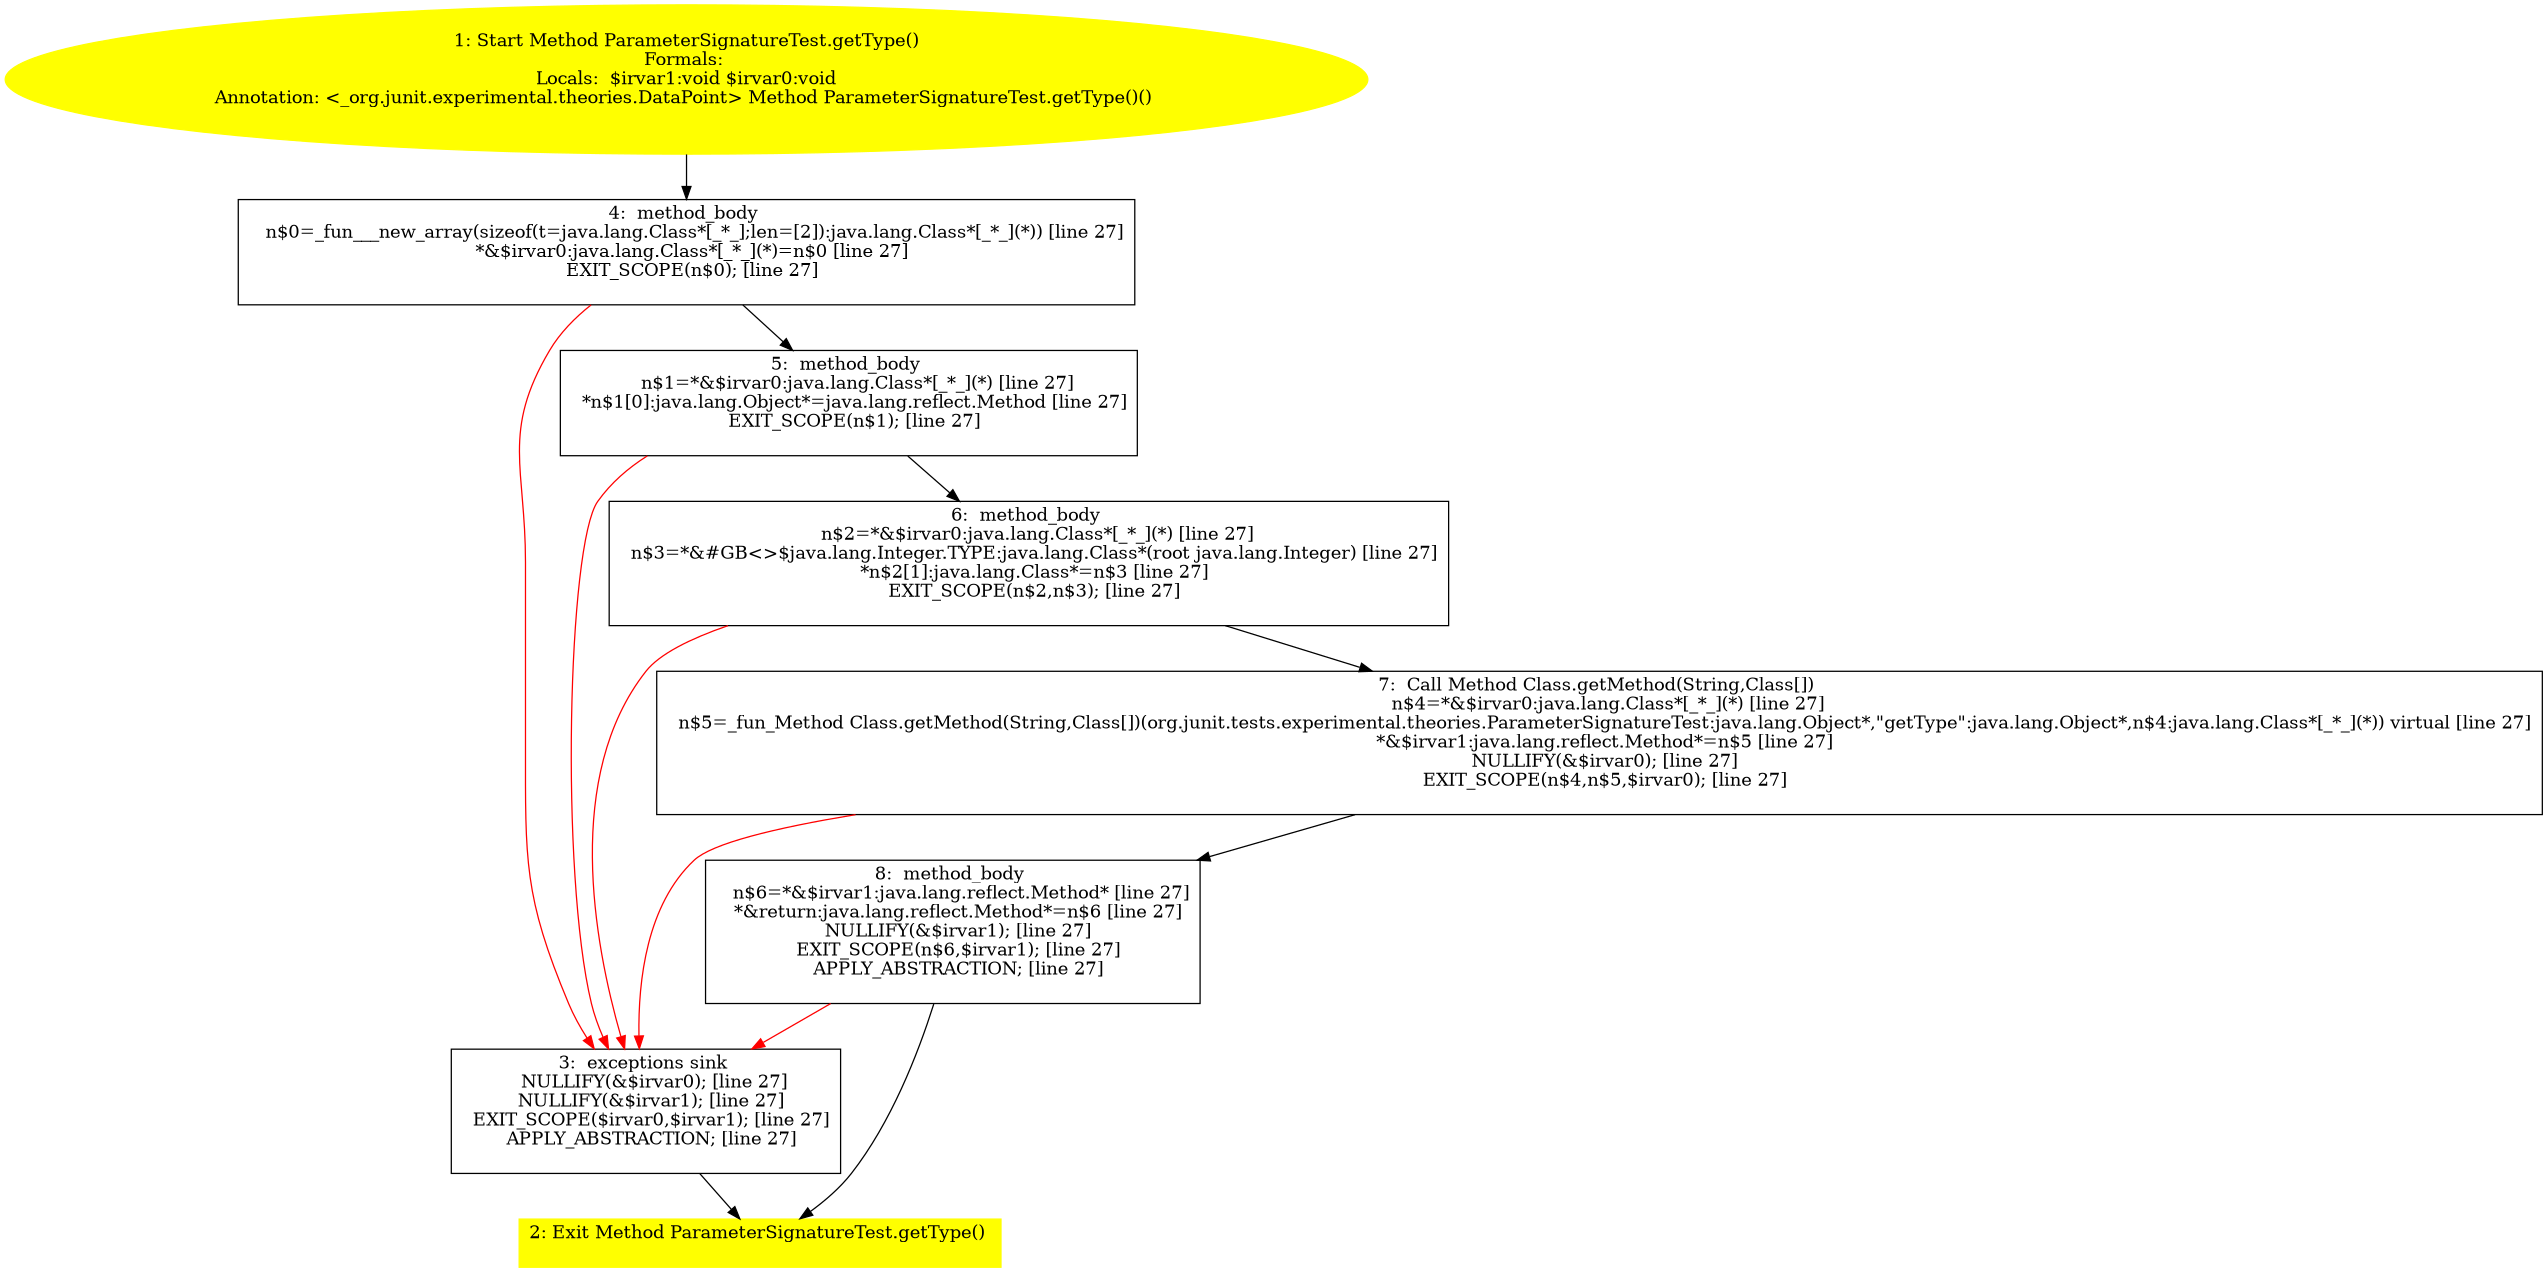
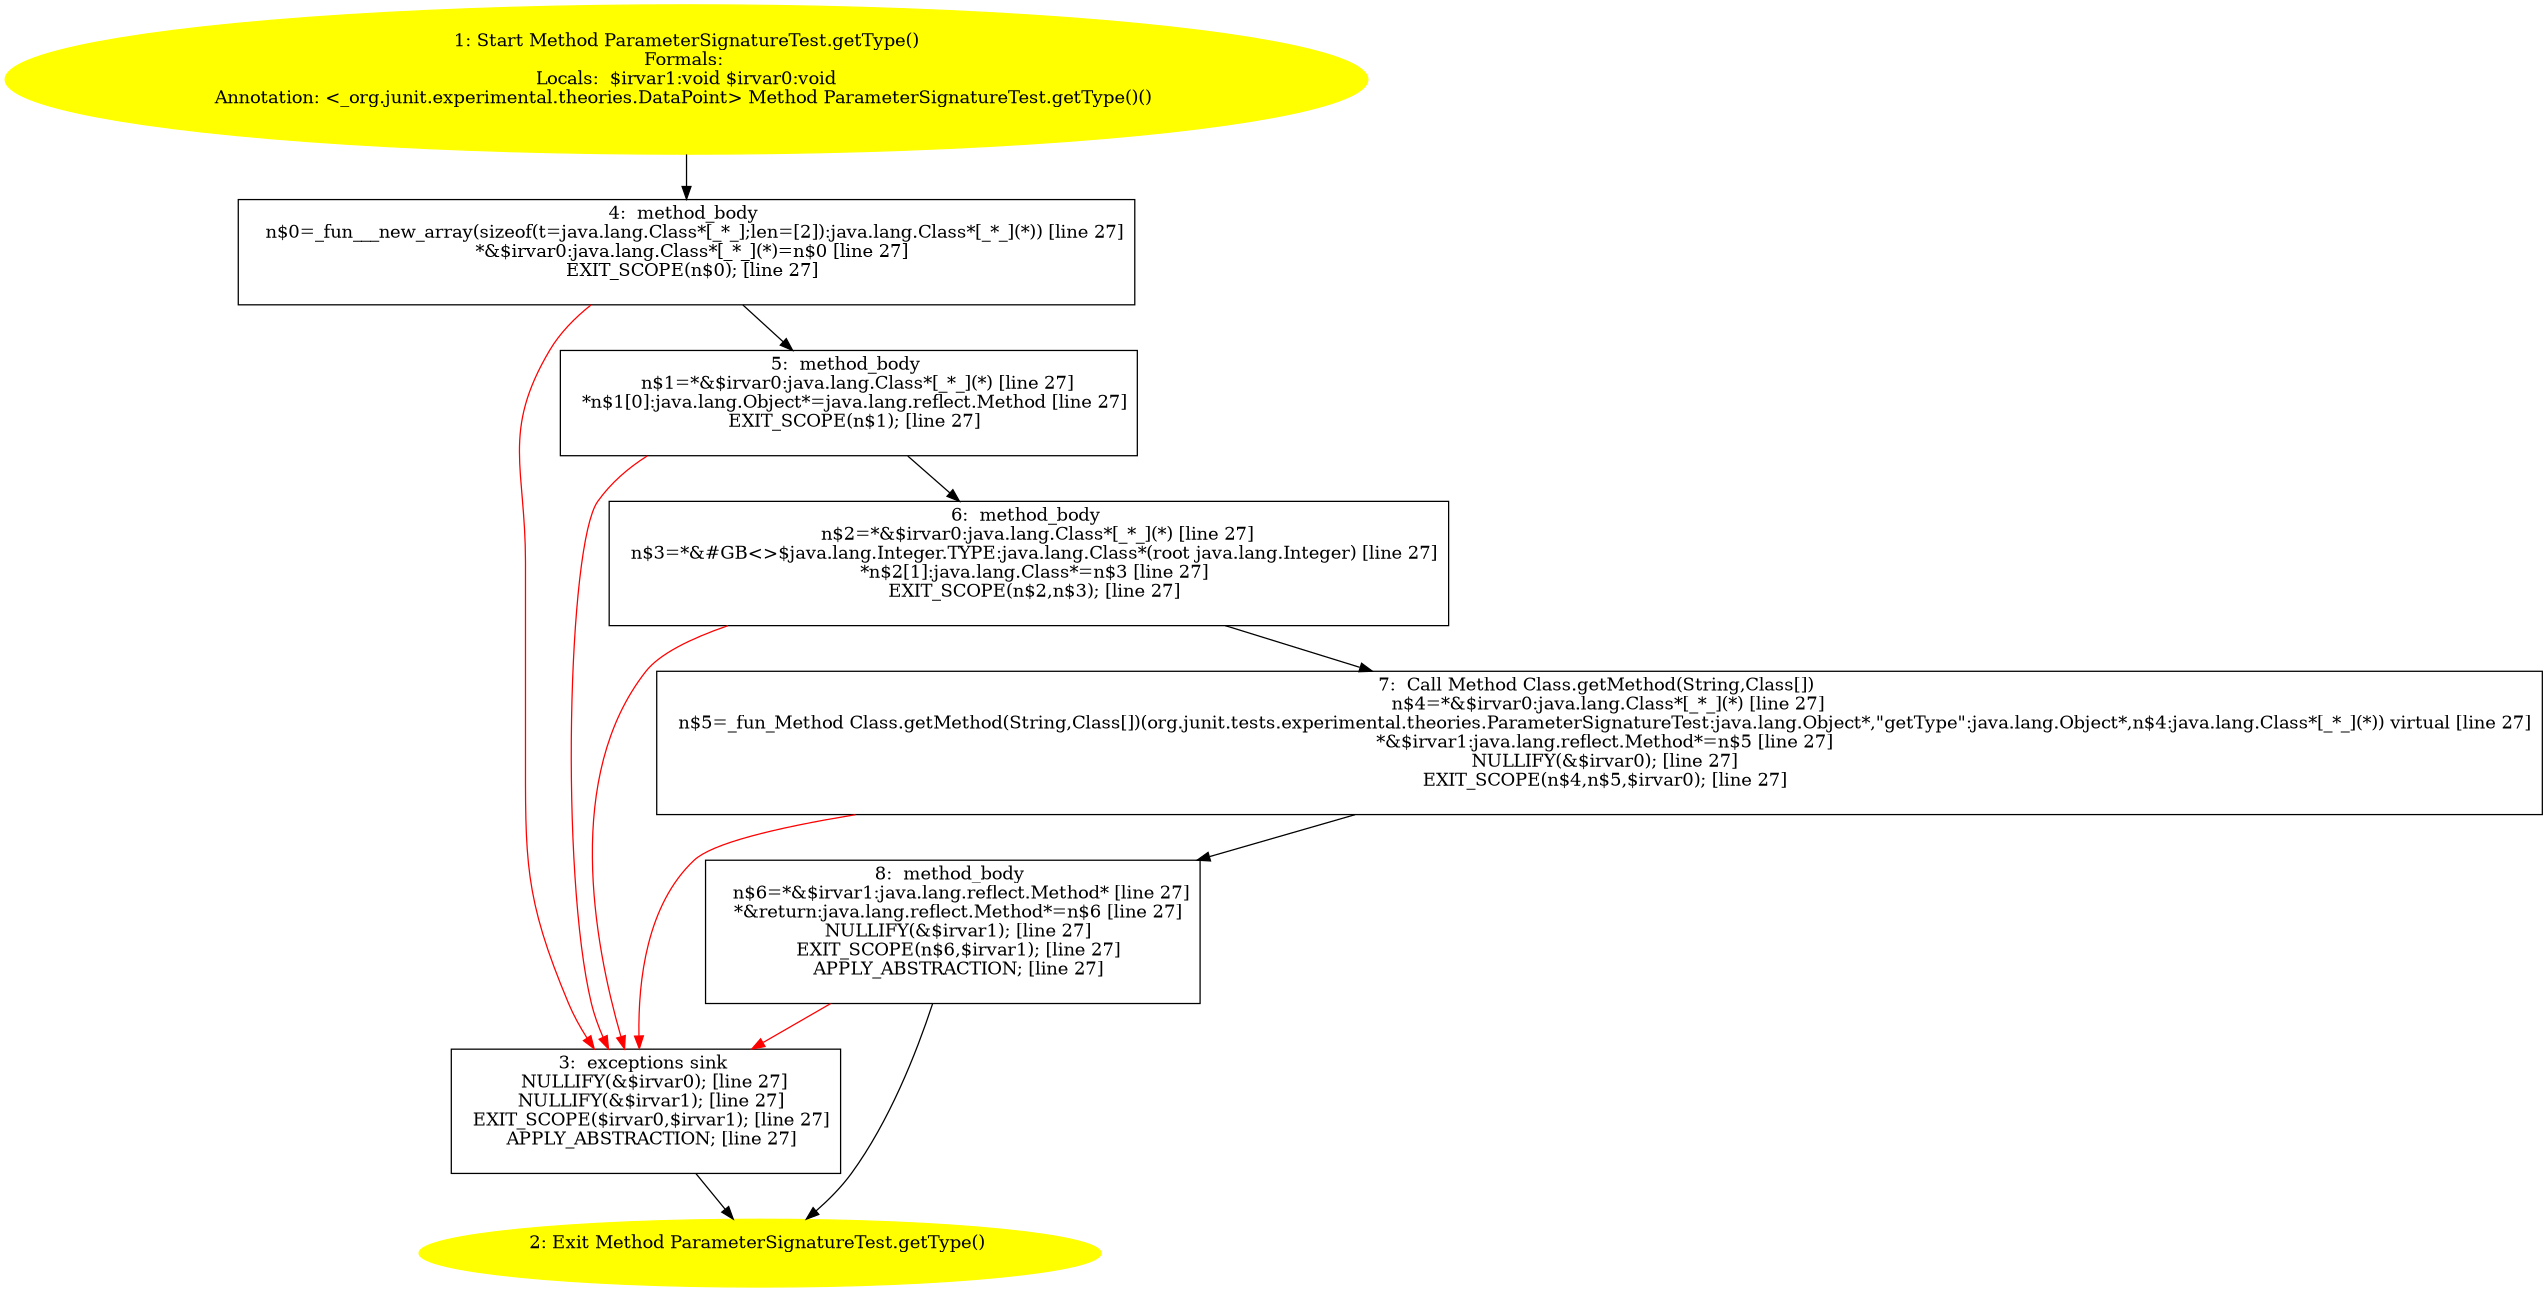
node "2: Exit Method ParameterSignatureTest.getType()": shape box -> ellipse
